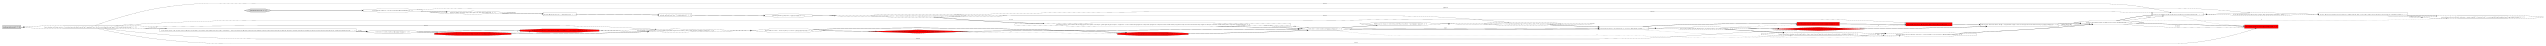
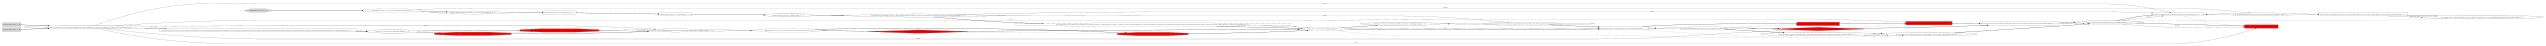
node "testRegisterService['1', '0', '0']": added
